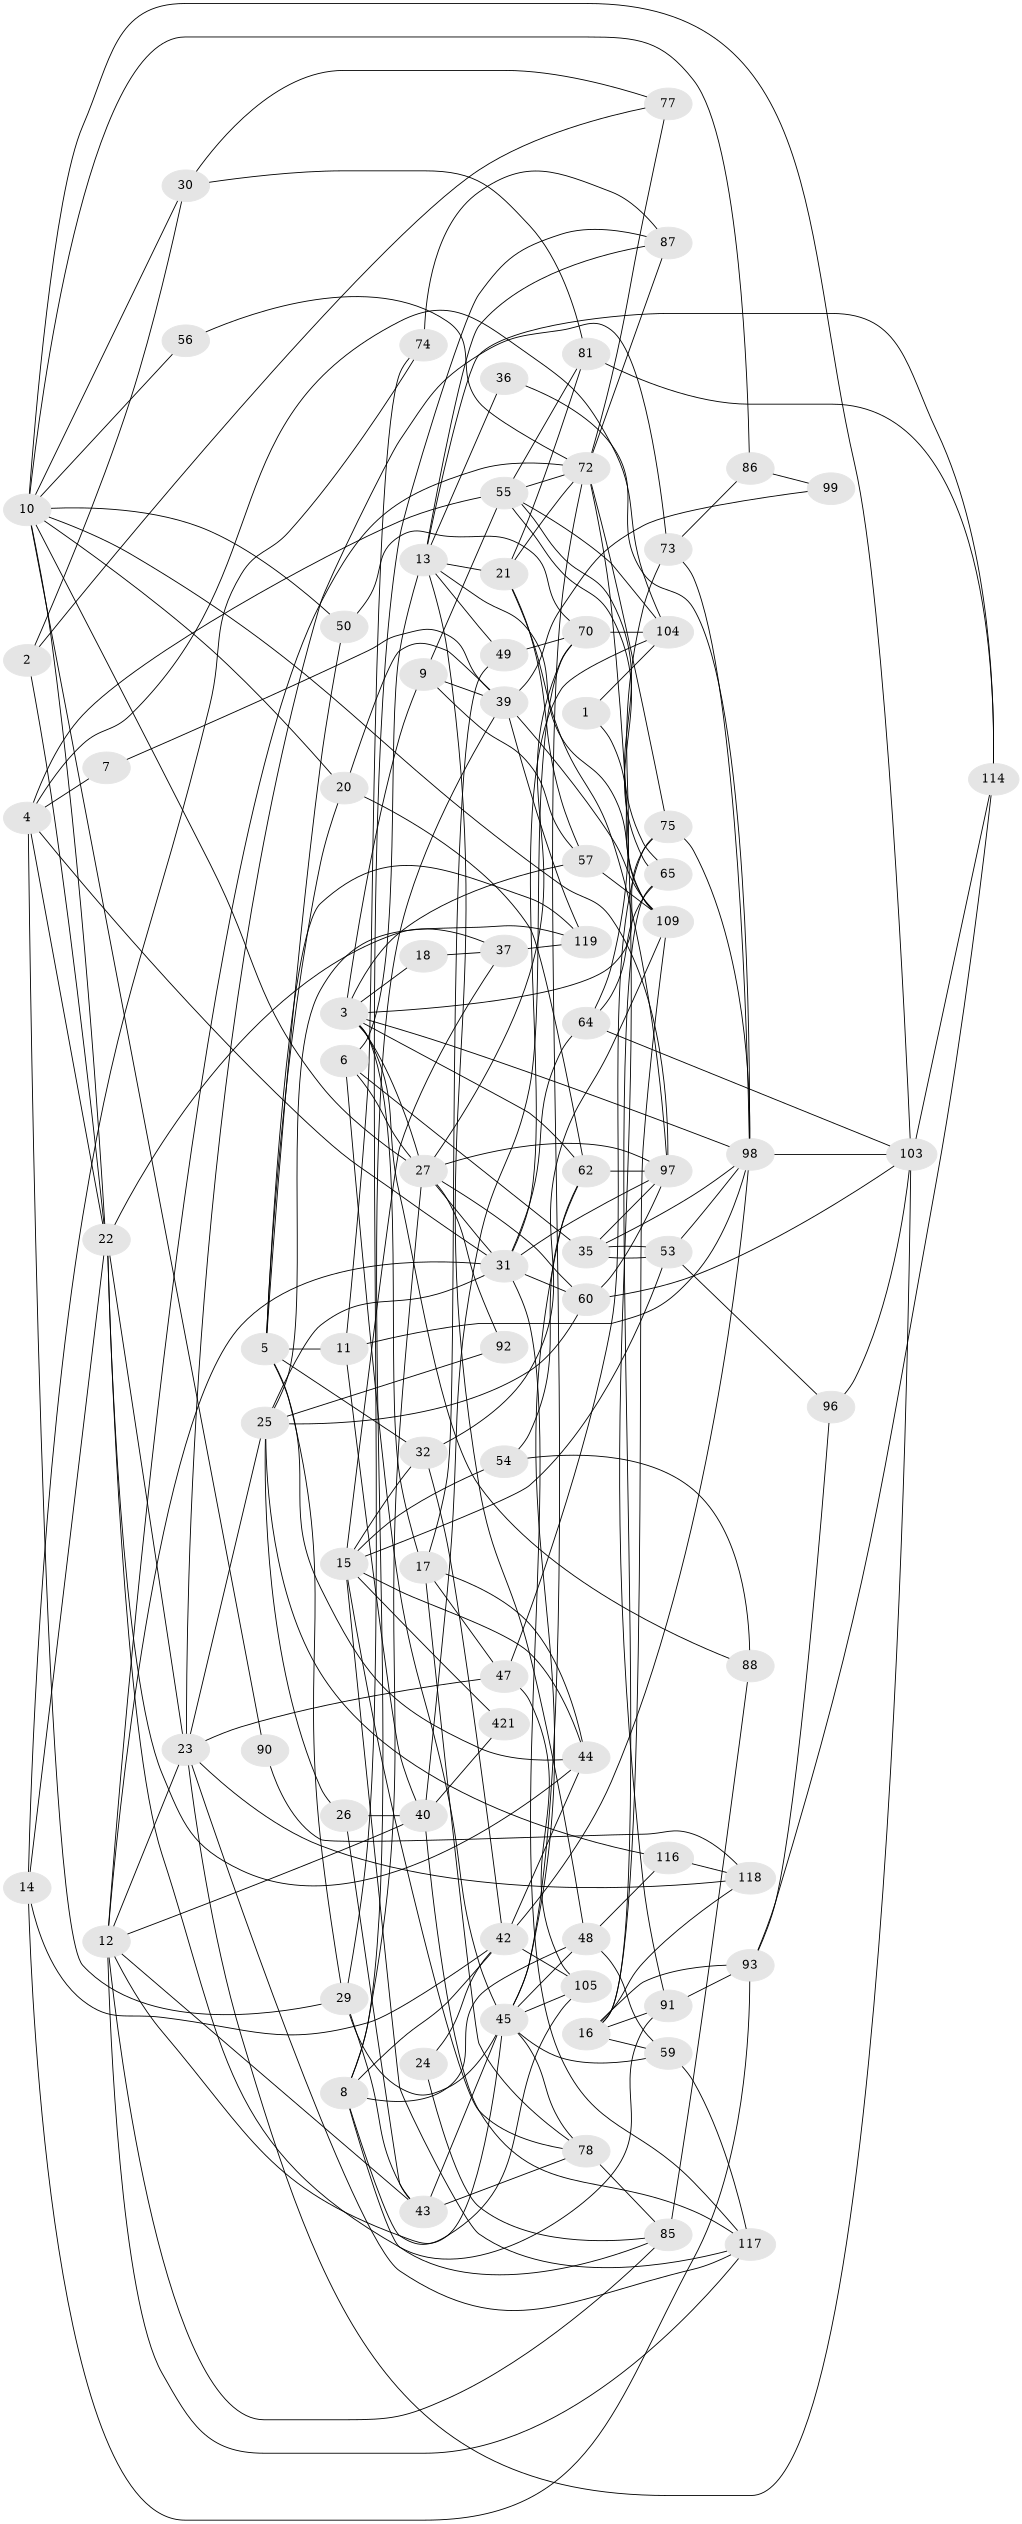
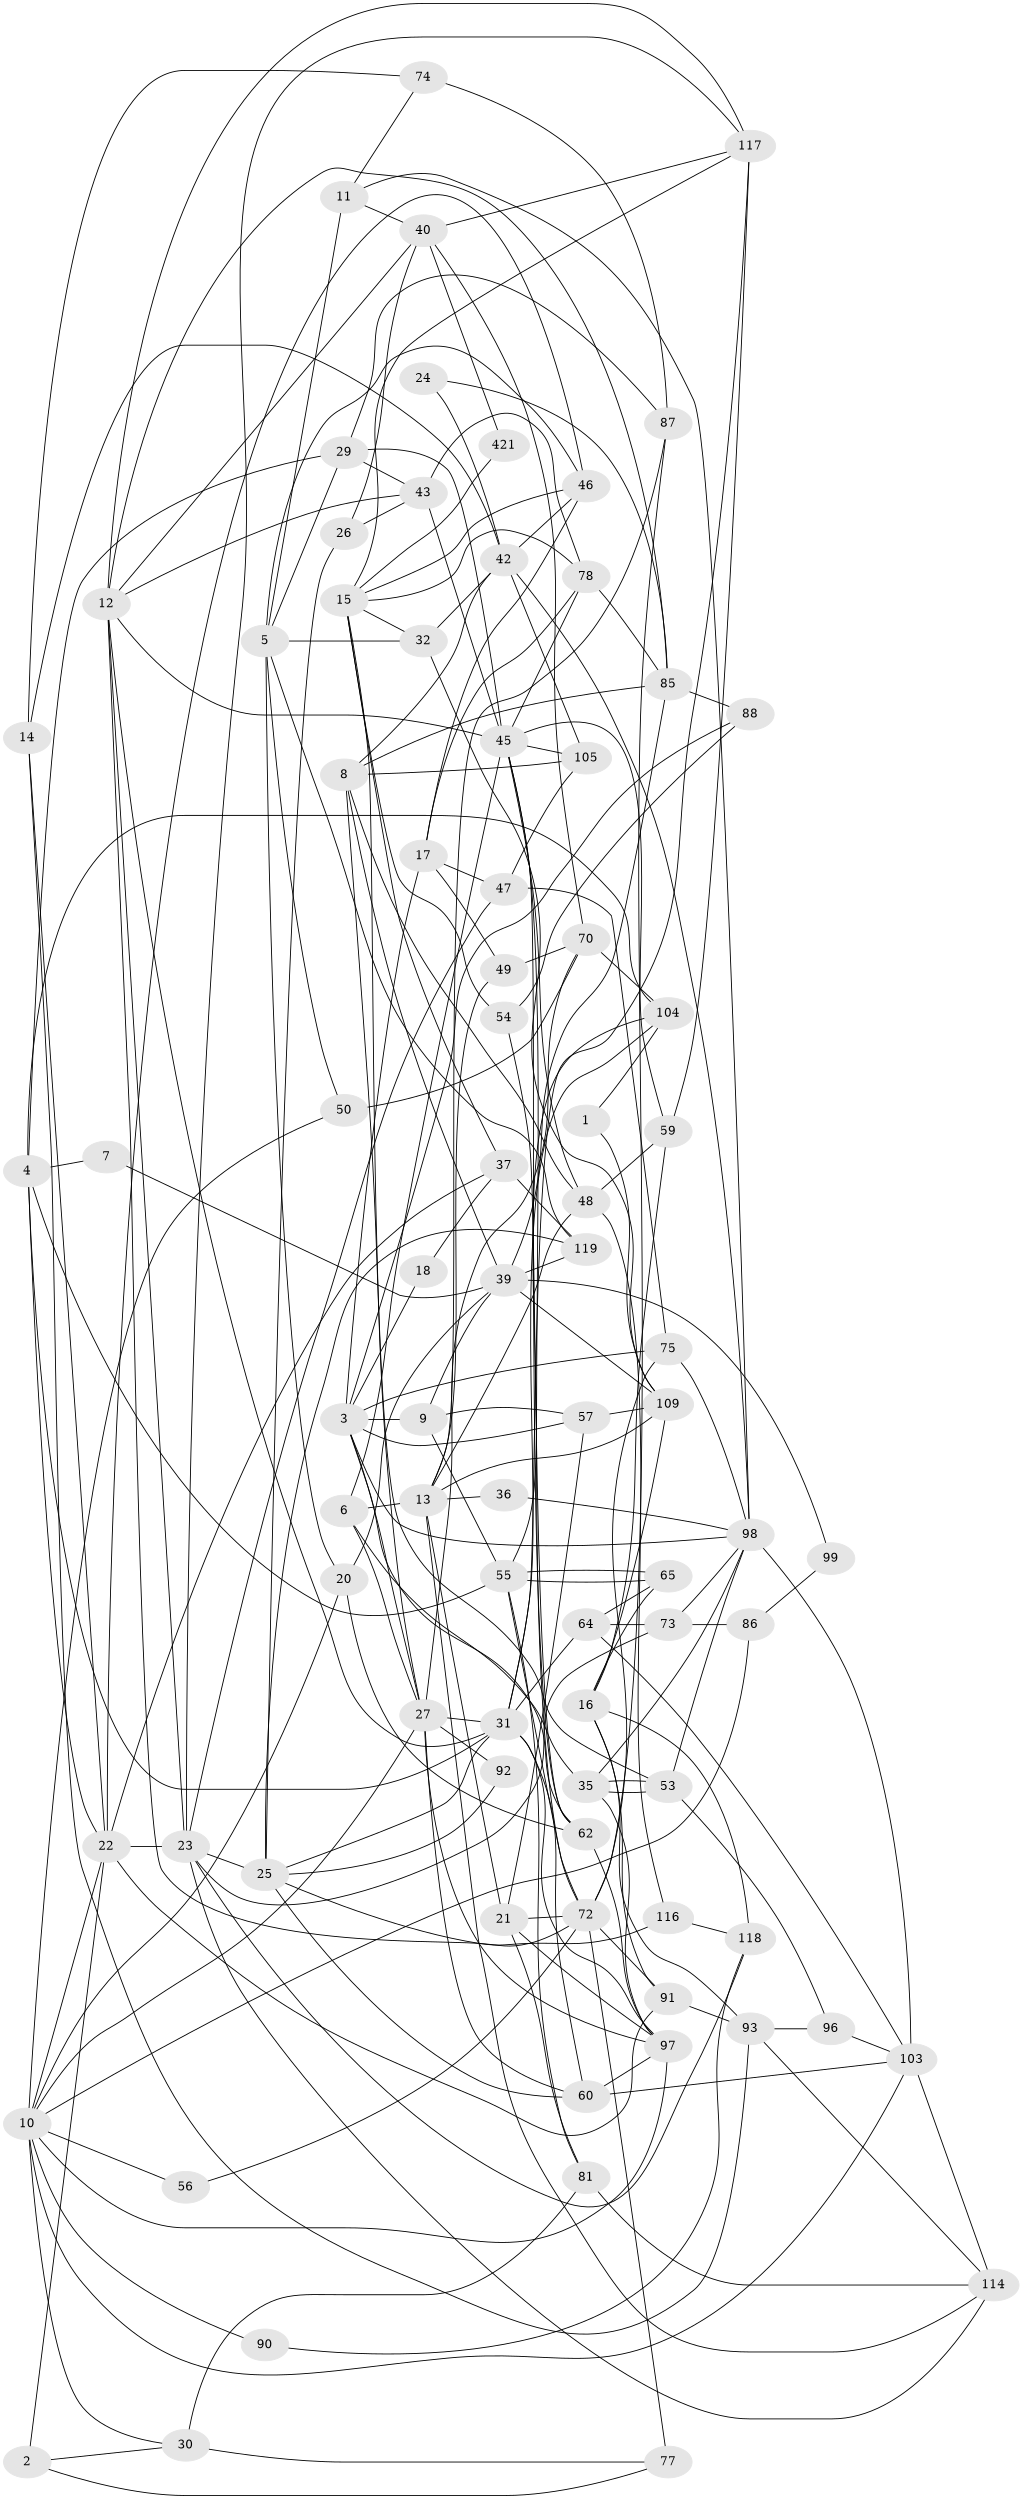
edge "85" -- "39": added
node "44": label "44" -> "46"
edge "103" -- "23": now "114" -- "23"
